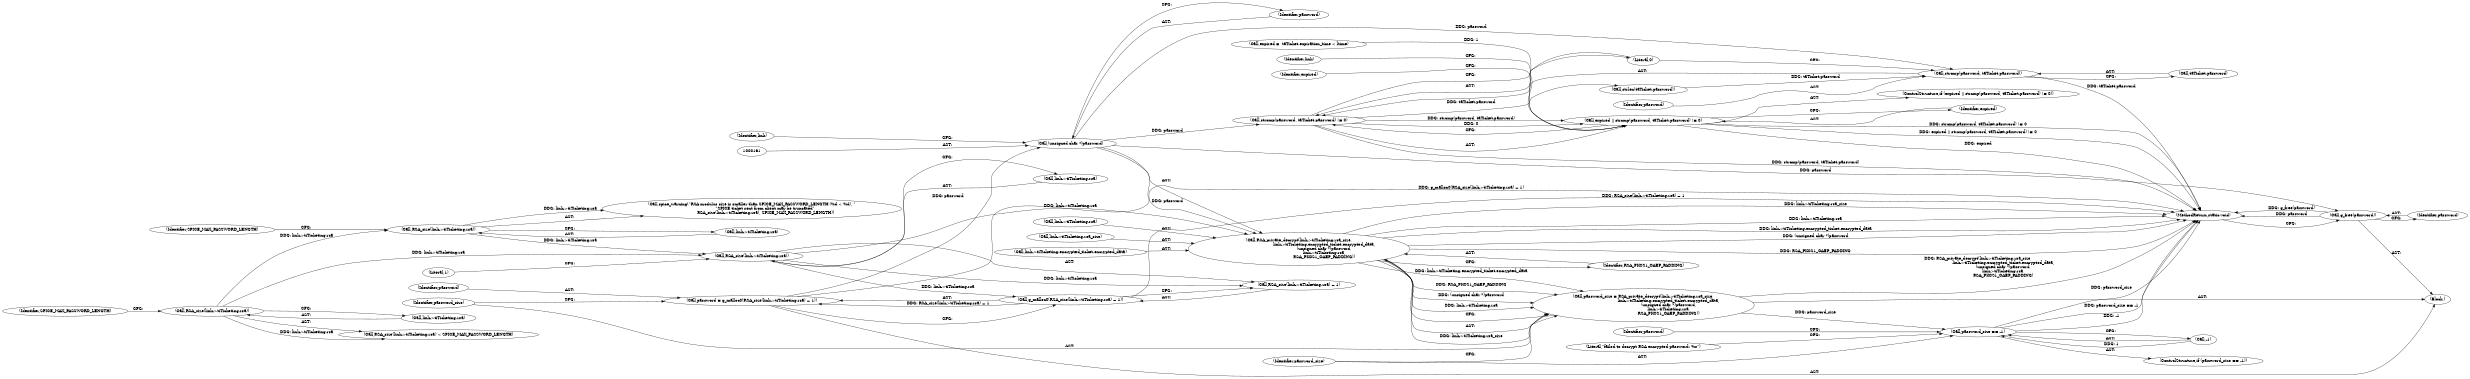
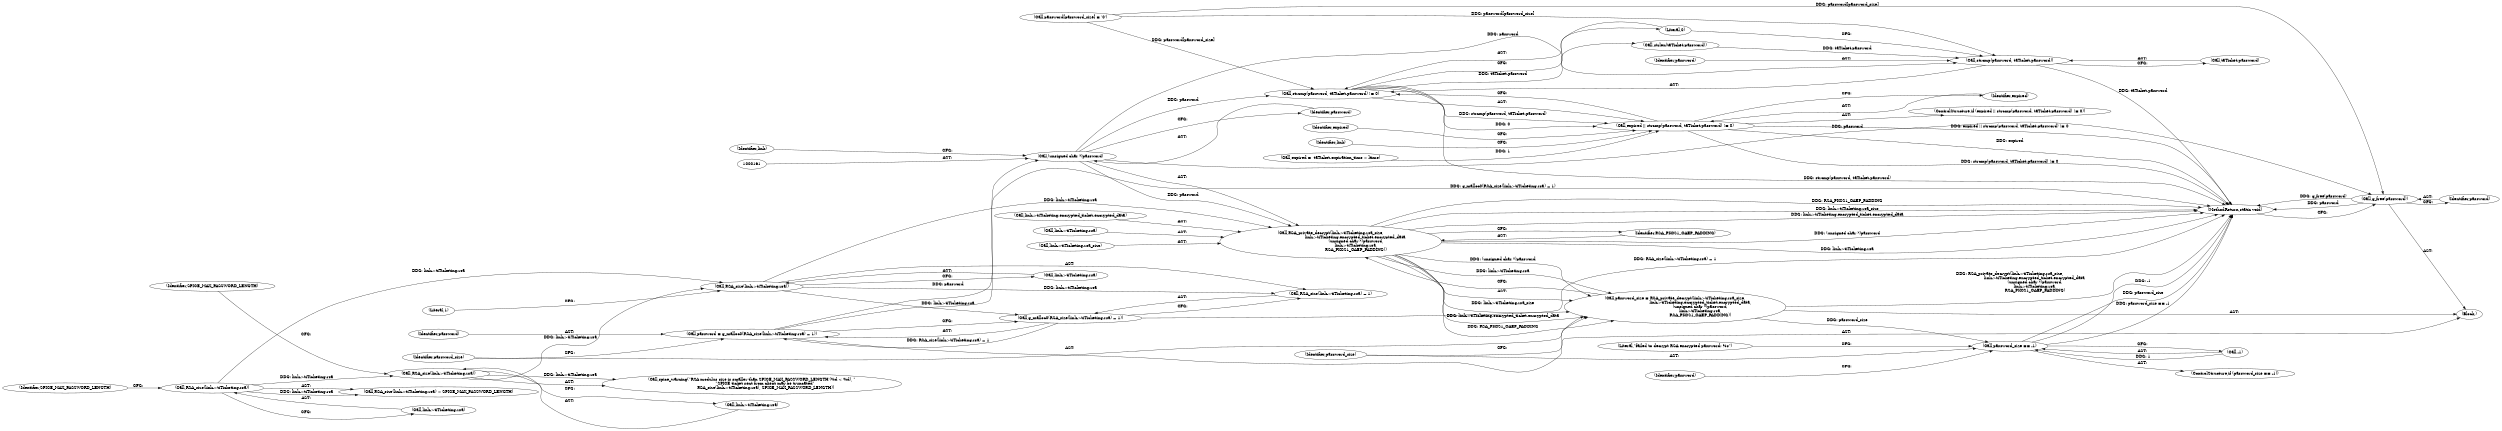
node "(Call,password[password_size] = '0')": added
